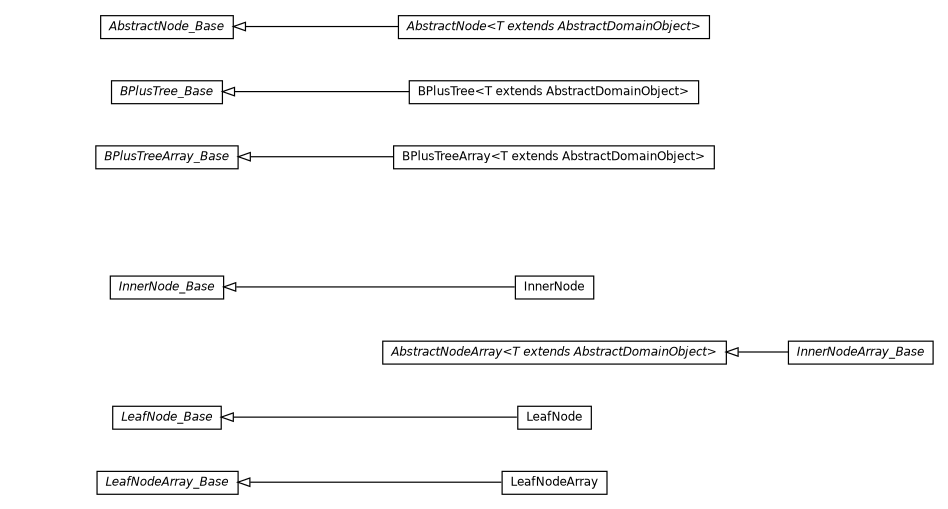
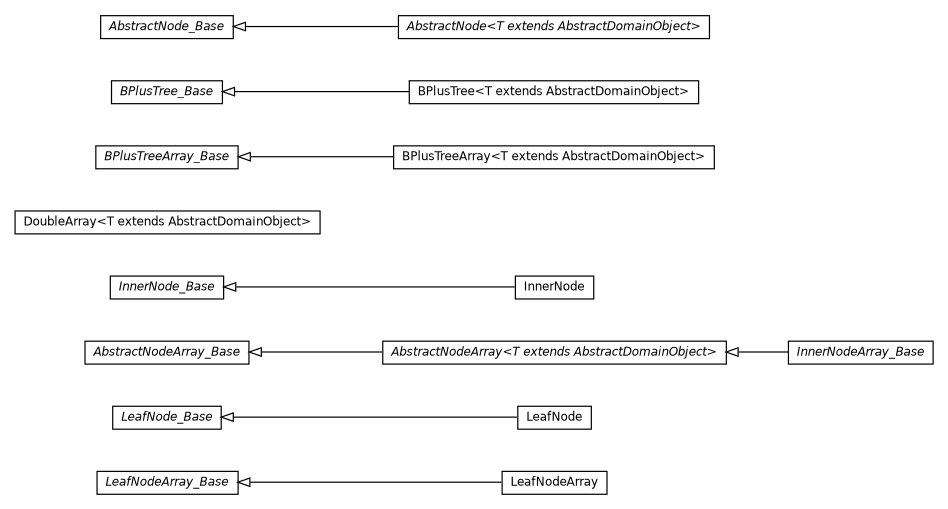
node "DoubleArray<T extends AbstractDomainObject>": added
node "AbstractNodeArray_Base": added
